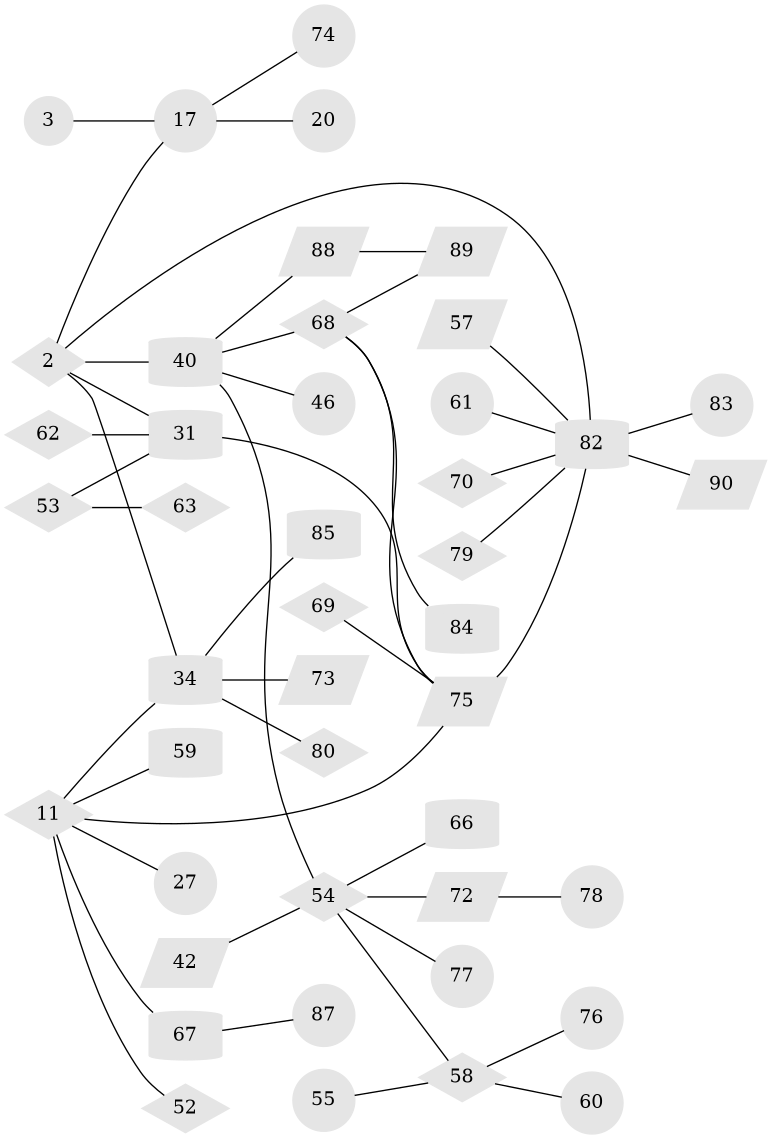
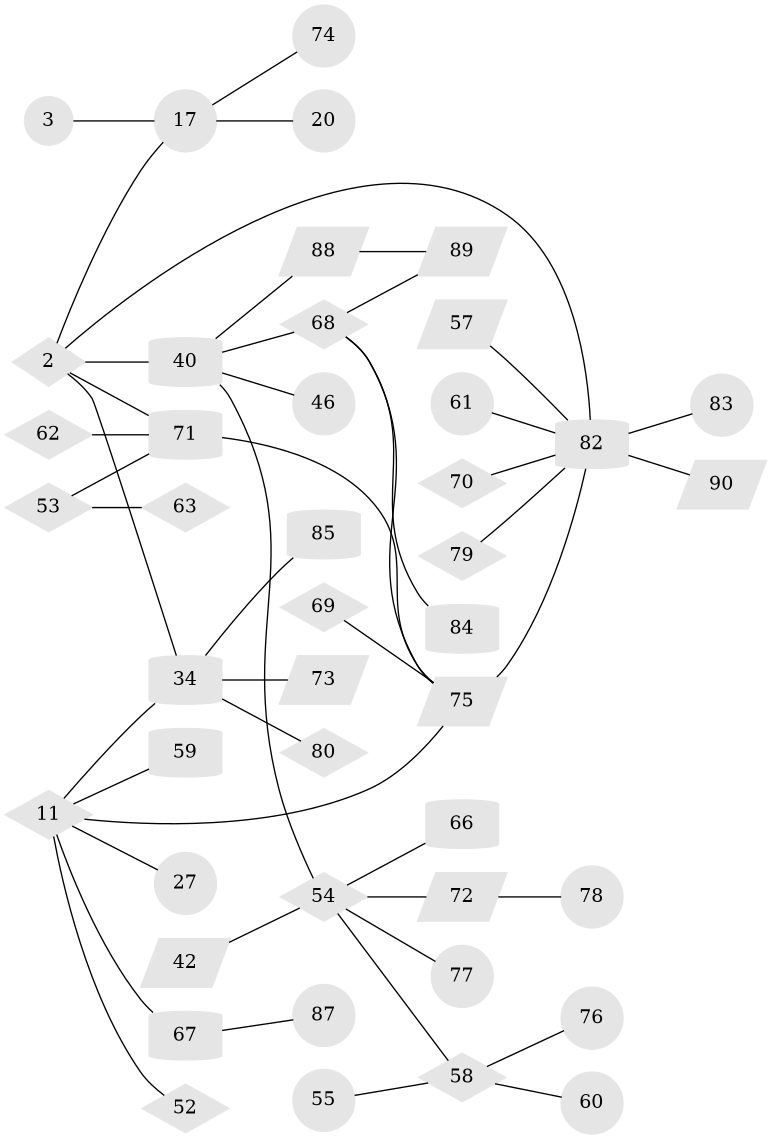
node "31": label "31" -> "71"
